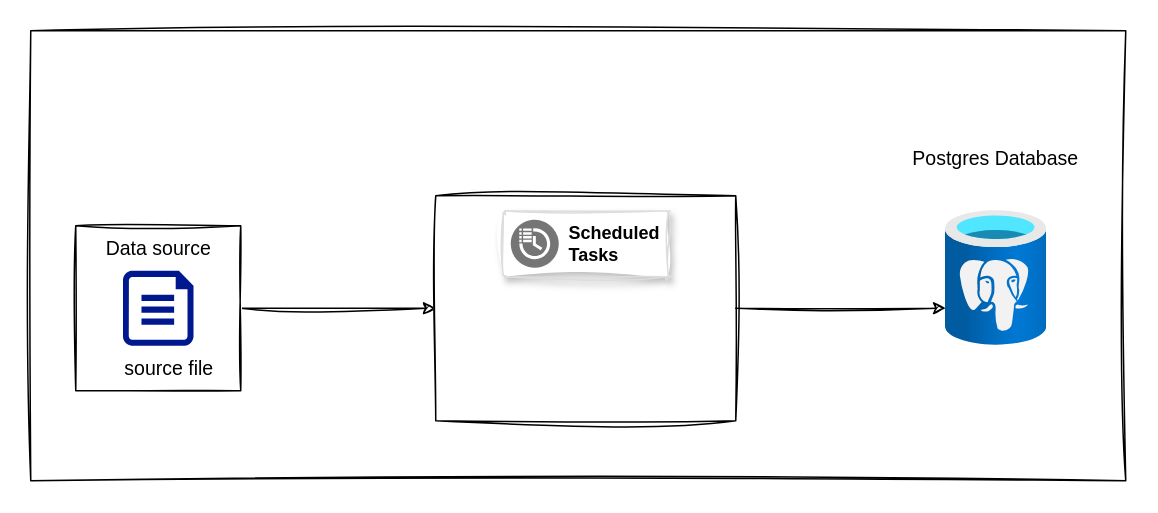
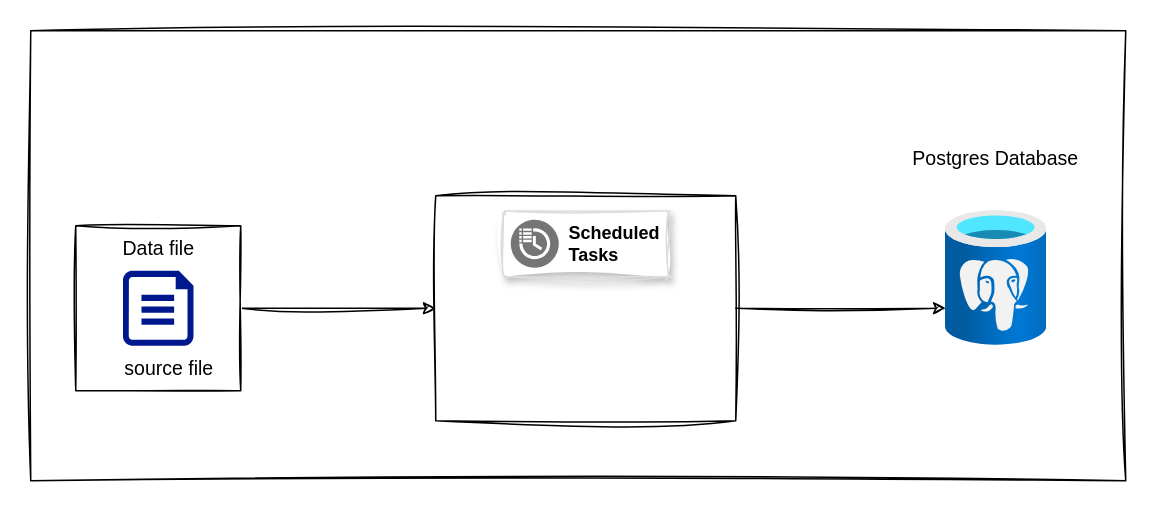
node "Data source": label "Data source" -> "Data file"
